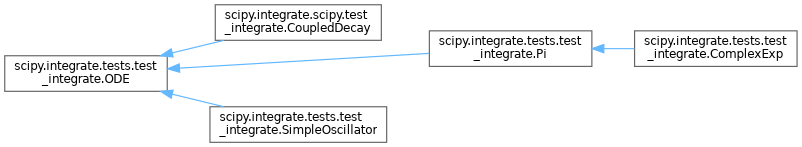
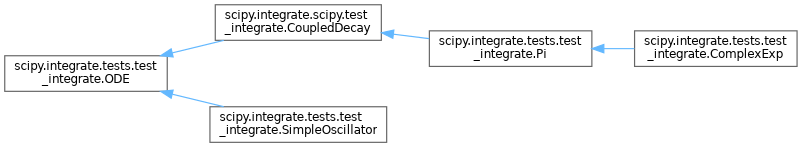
edge "scipy.integrate.tests.test _integrate.Pi" -> "scipy.integrate.tests.test _integrate.ODE": now "scipy.integrate.tests.test _integrate.Pi" -> "scipy.integrate.scipy.test _integrate.CoupledDecay"
